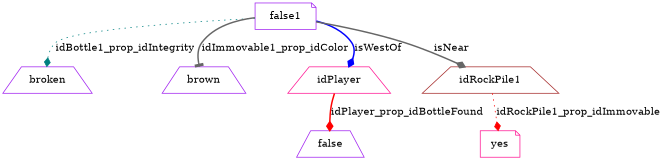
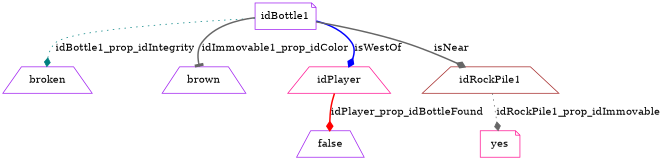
node "false1": label "false1" -> "idBottle1"
edge "idRockPile1" -> "yes": color red -> gray40
